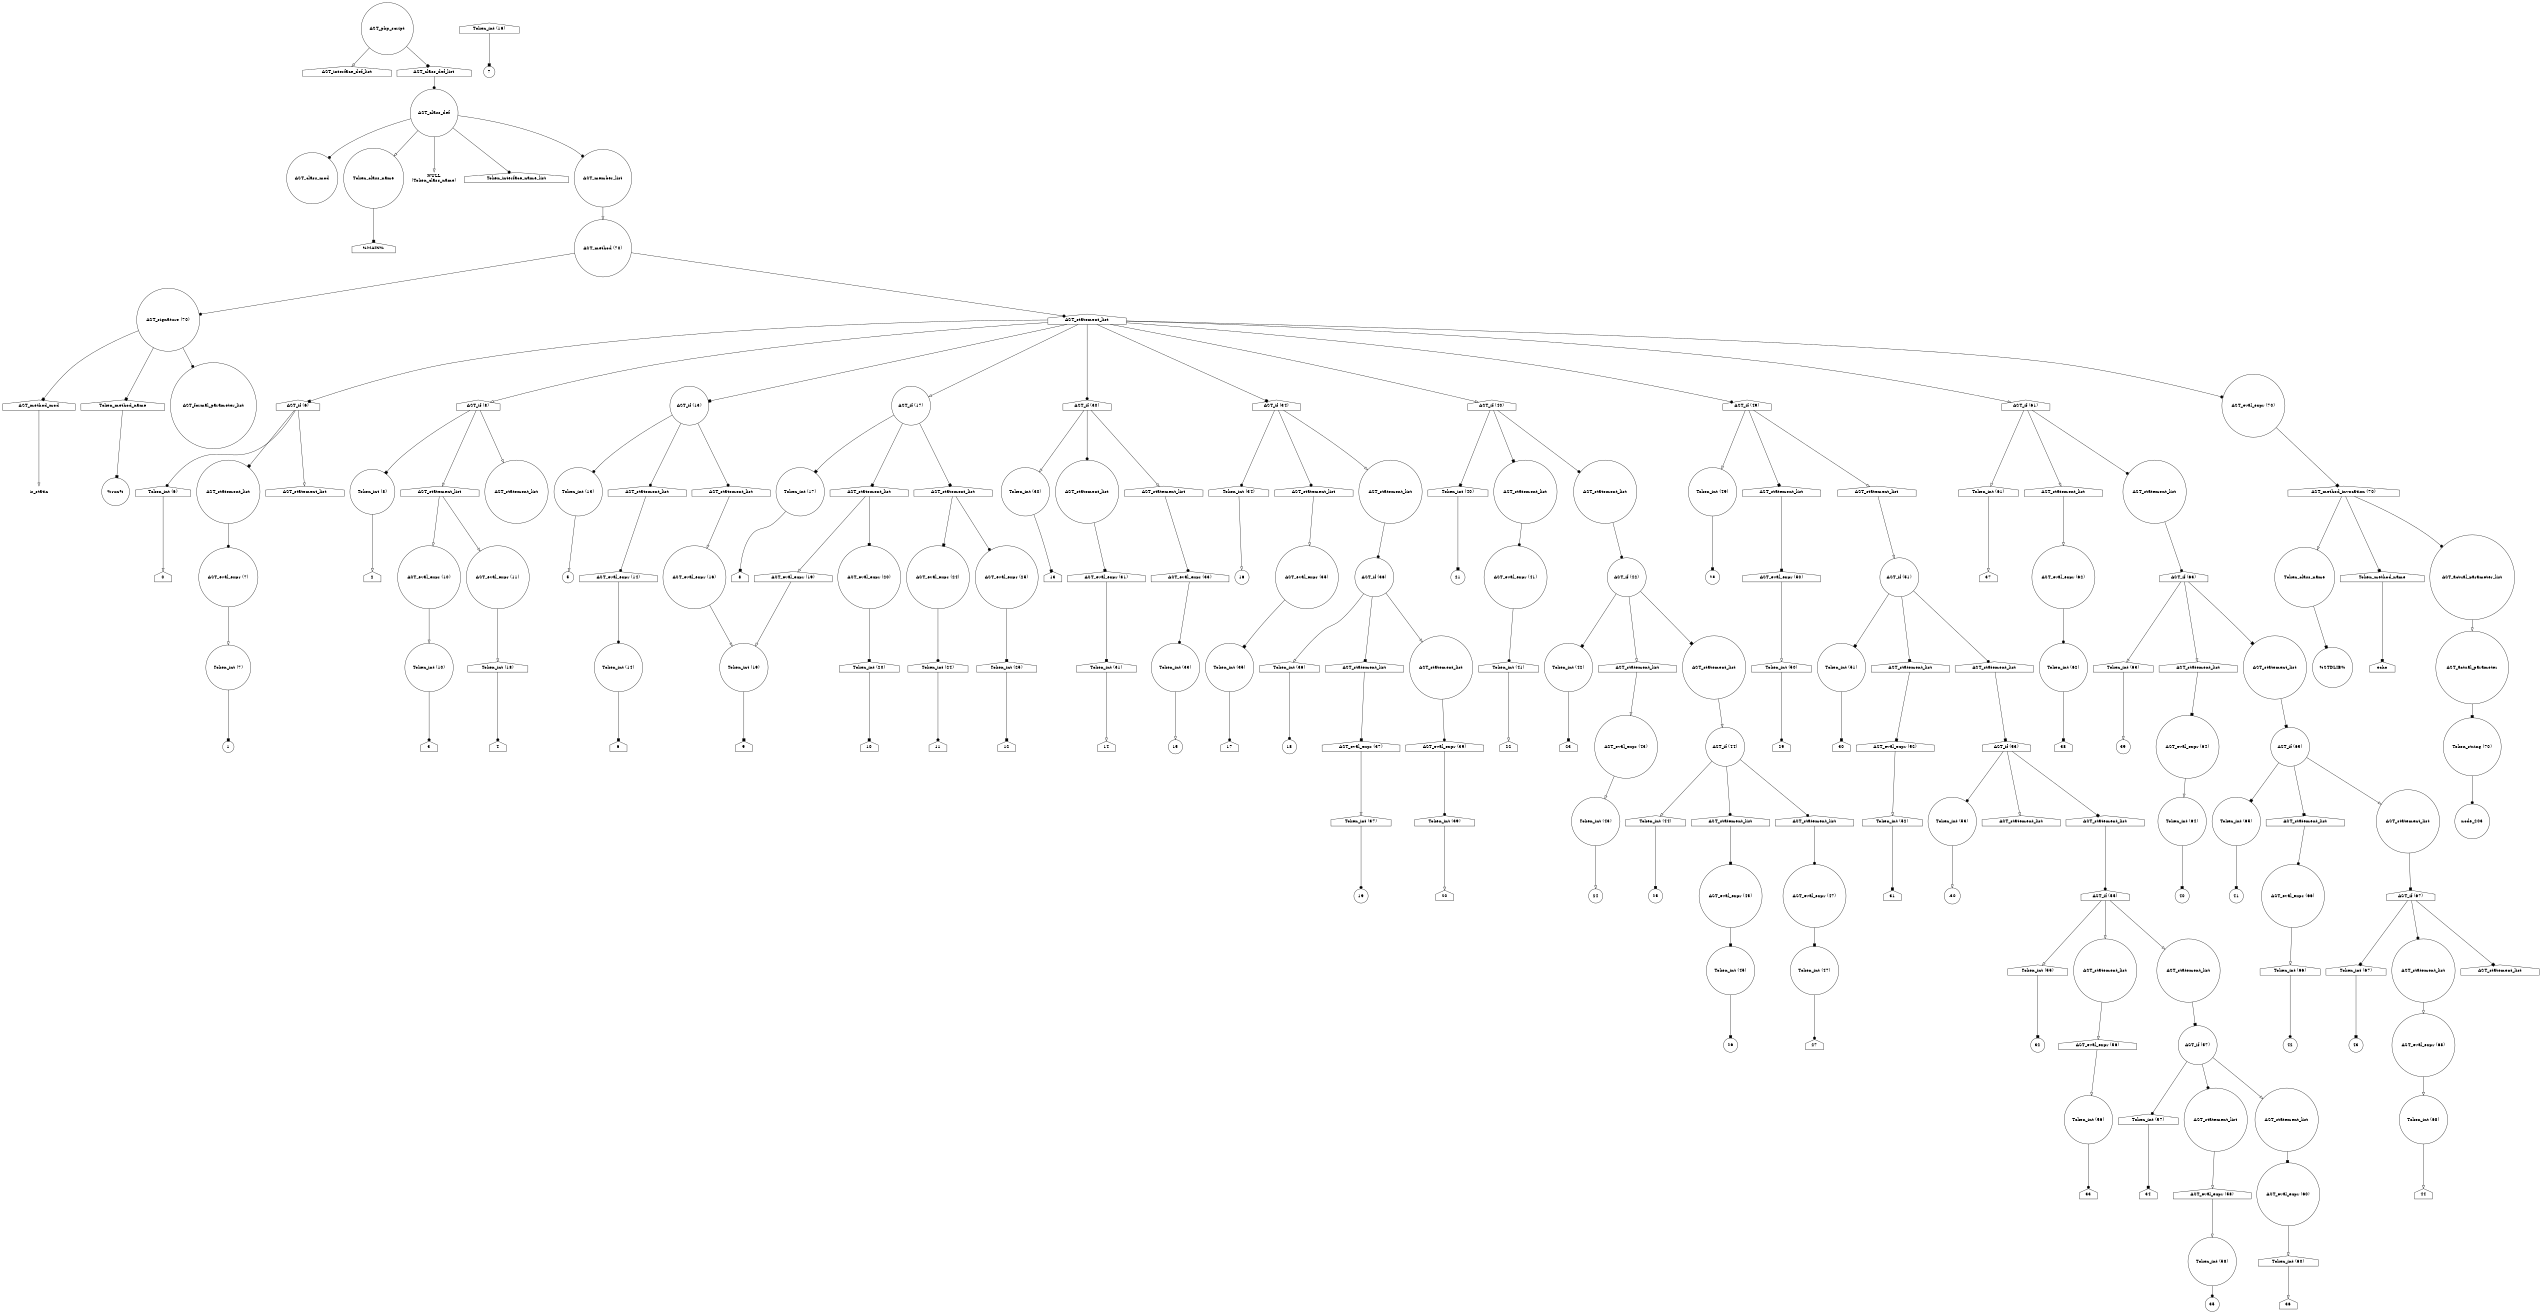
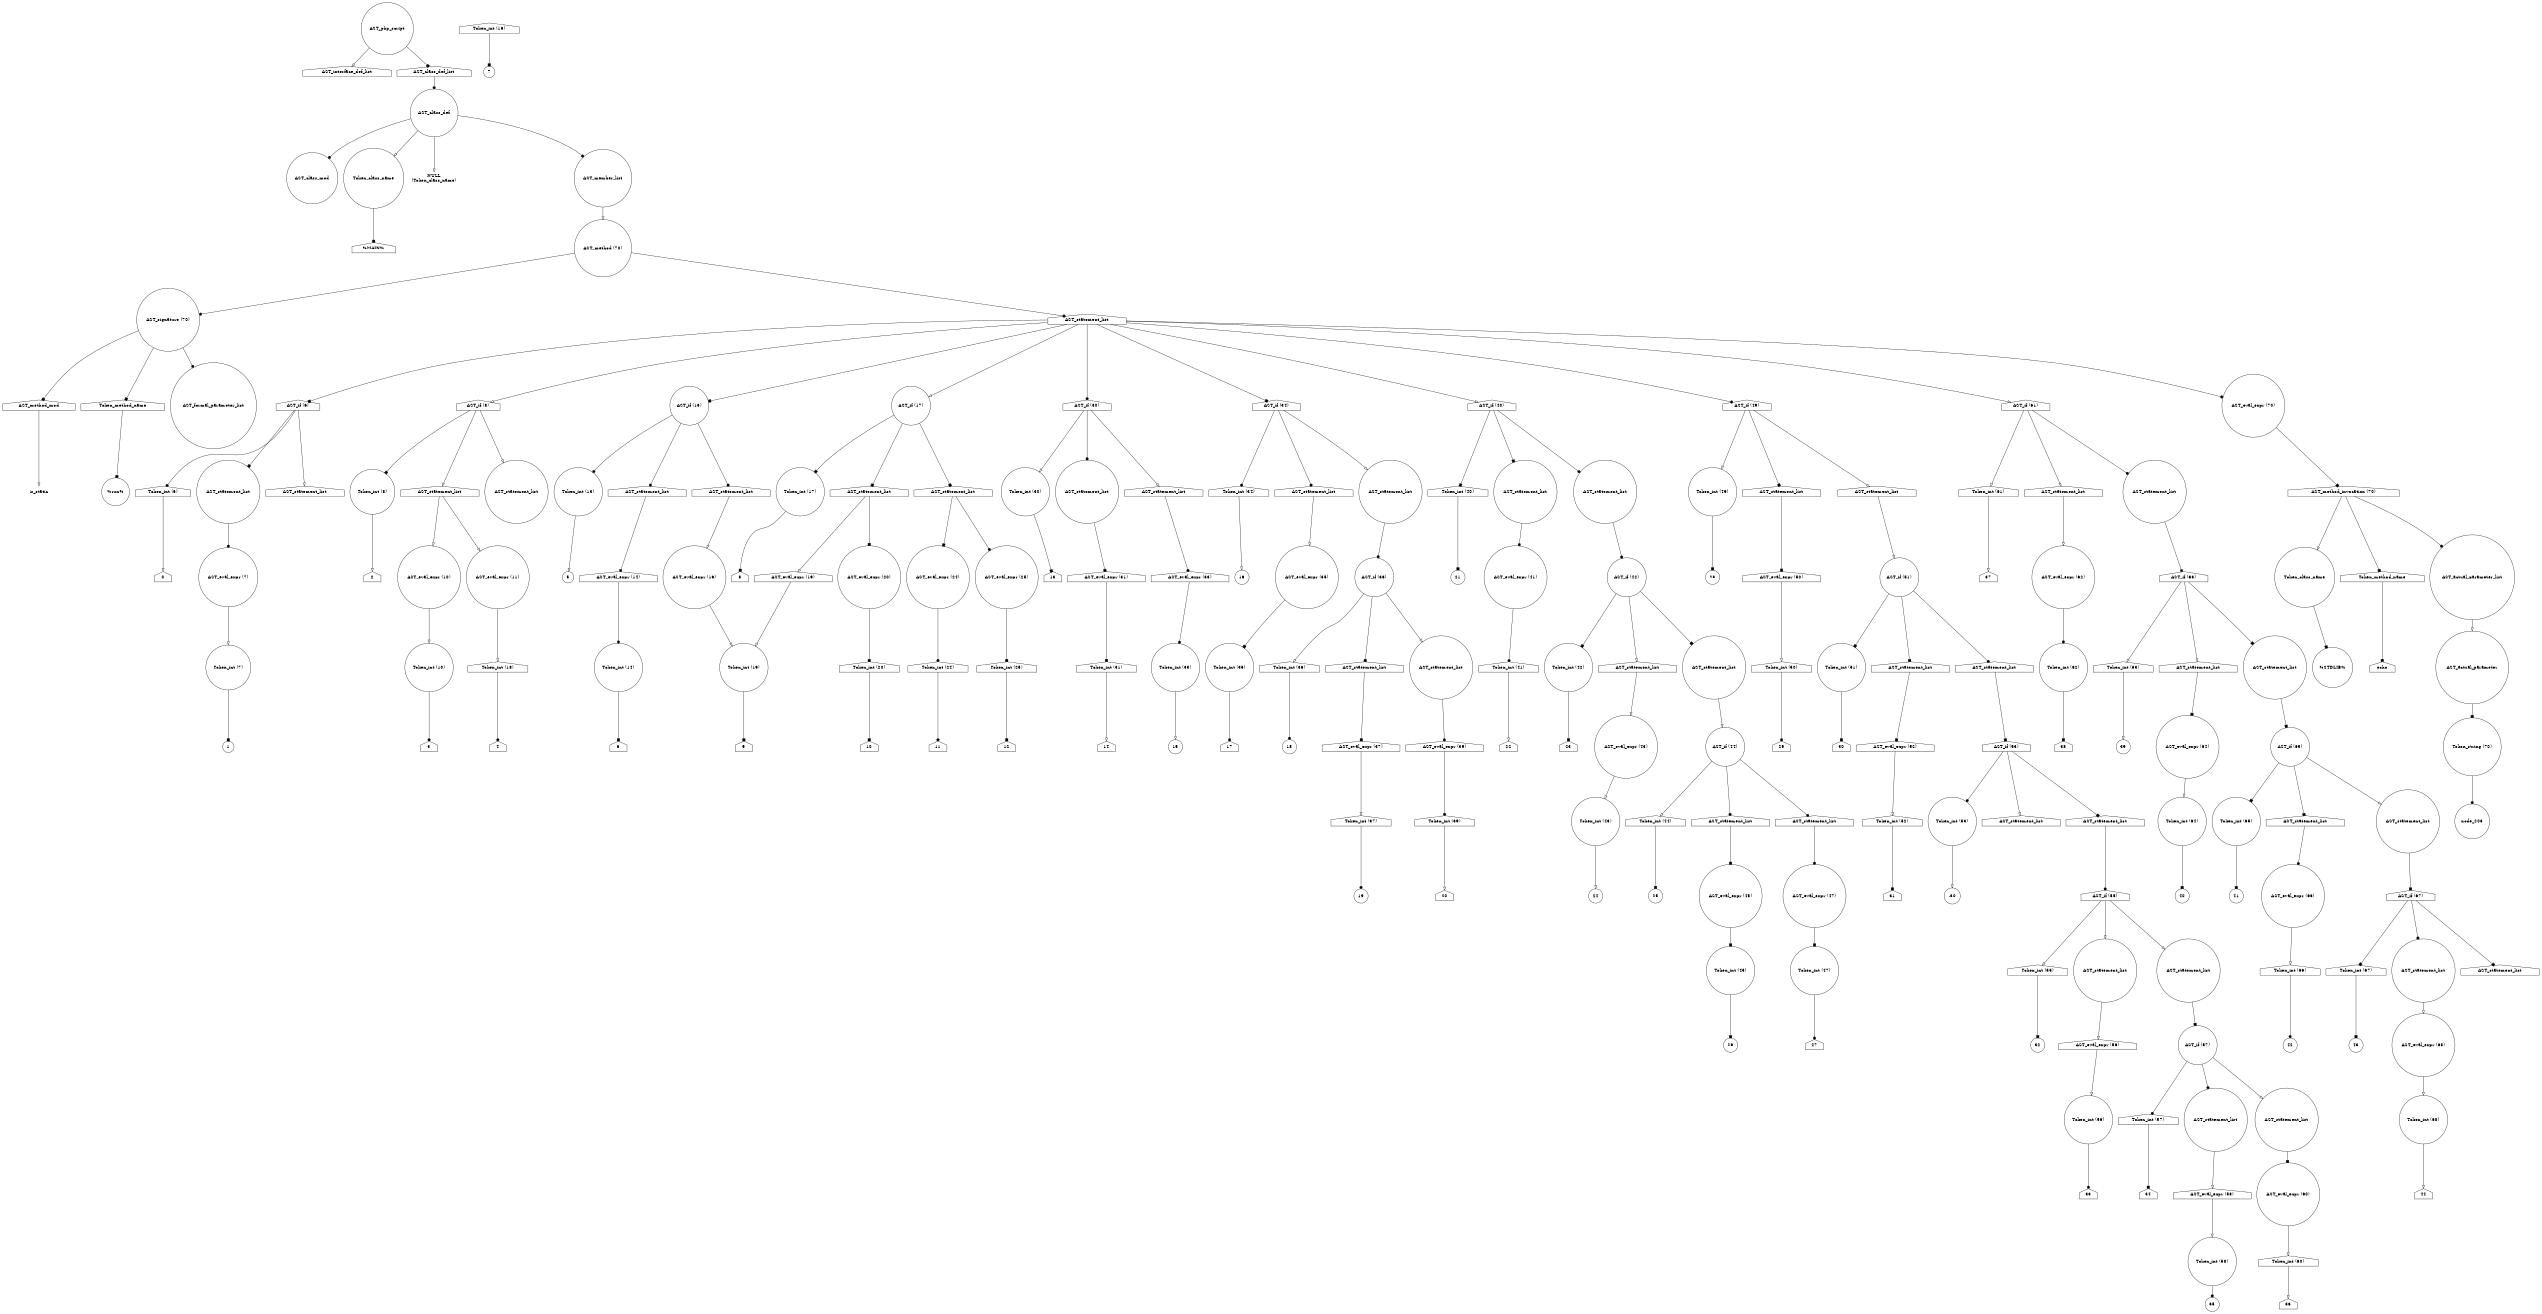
node "Token_interface_name_list": removed
